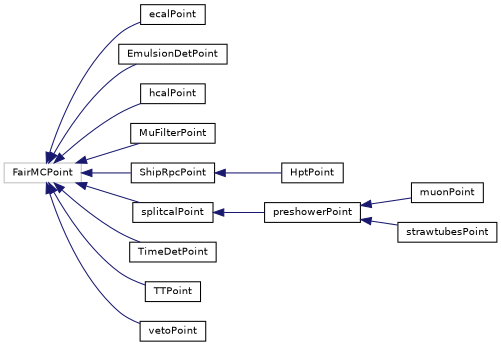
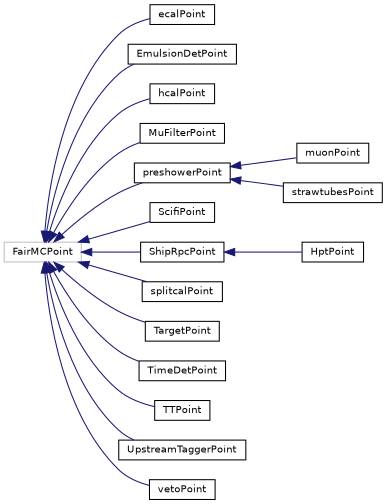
node "ScifiPoint": added
edge "preshowerPoint" -> "splitcalPoint": now "preshowerPoint" -> "FairMCPoint"
node "TargetPoint": added
node "UpstreamTaggerPoint": added
